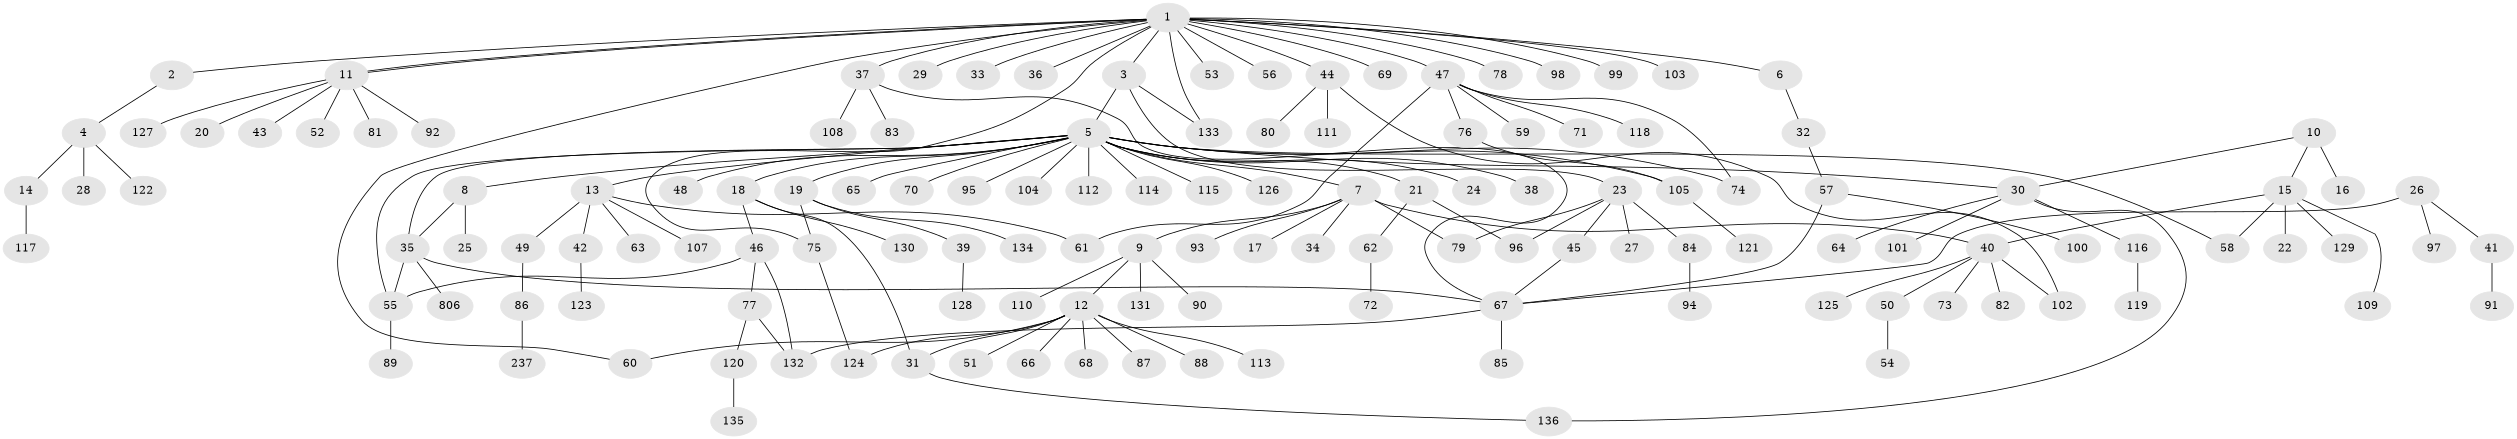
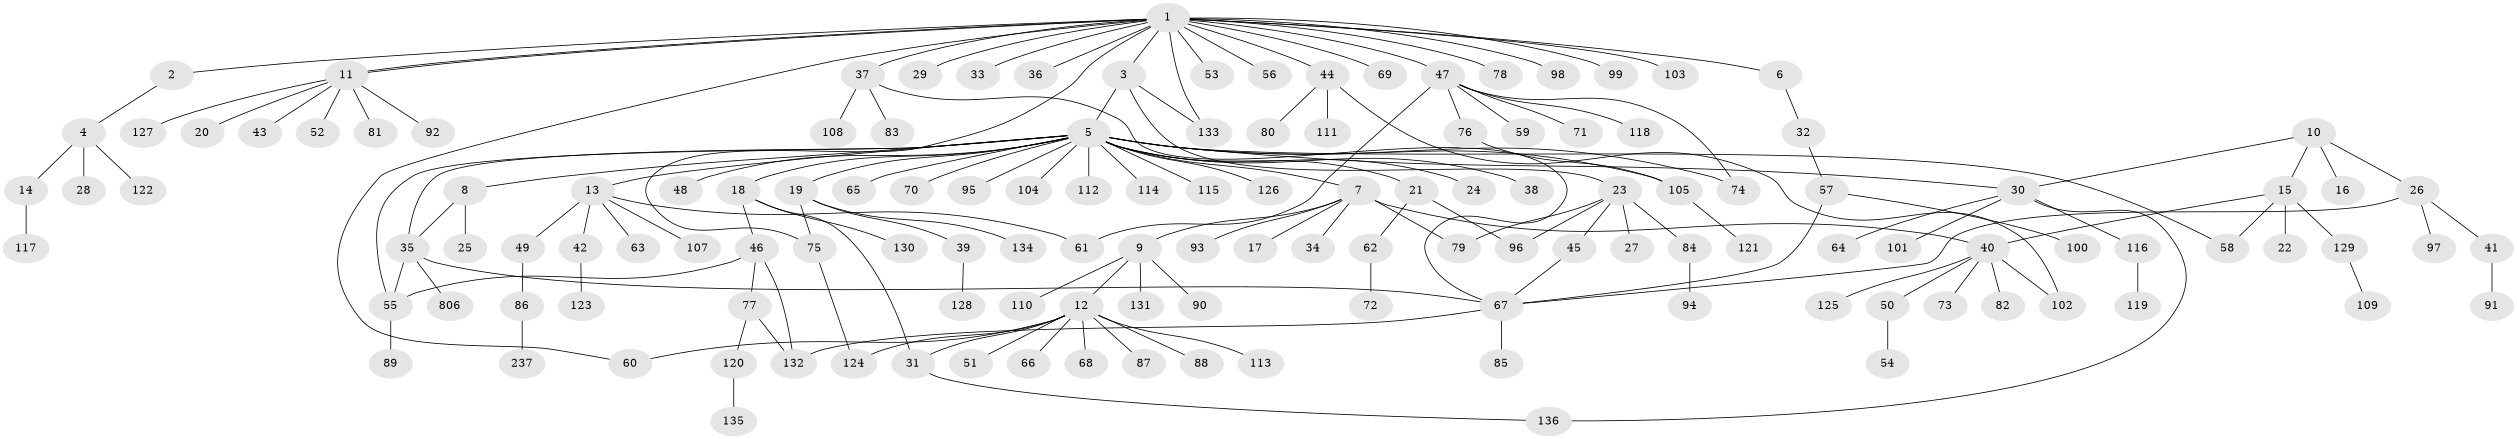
edge "10" -- "26": added
edge "15" -- "109": now "129" -- "109"
